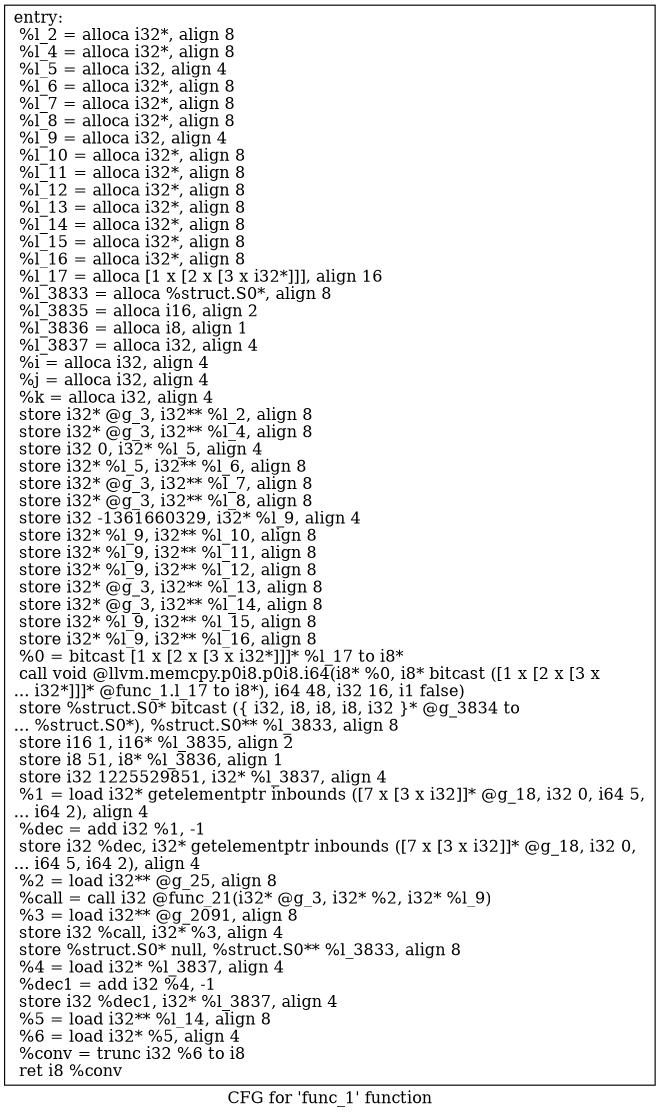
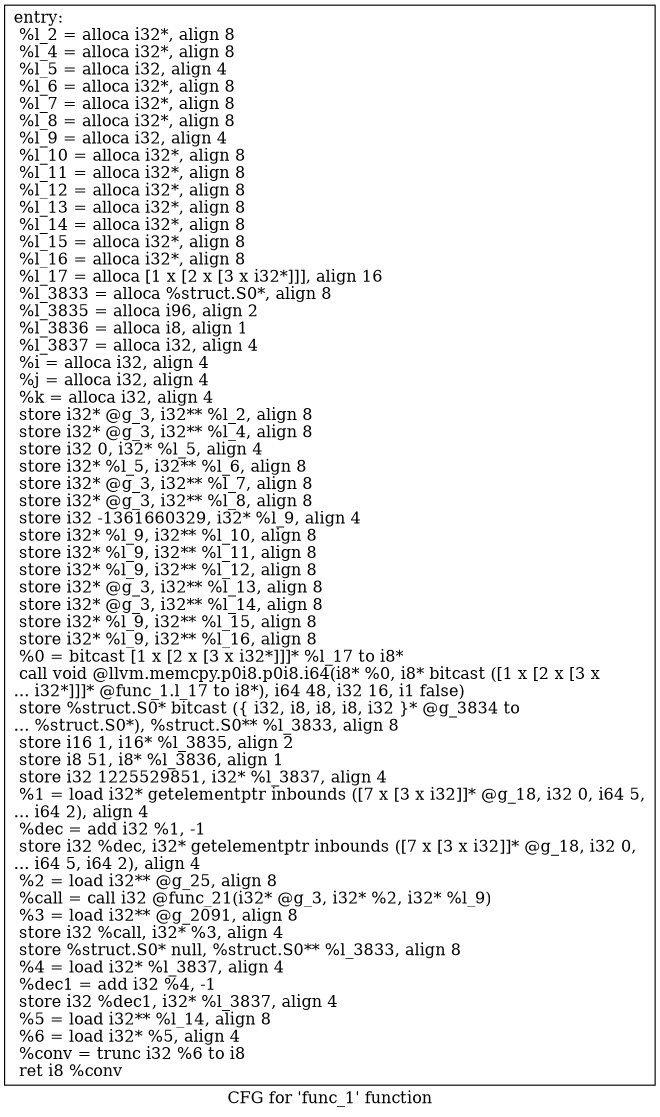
node "entry:": text "%l_3835 = alloca i16, align 2" -> "%l_3835 = alloca i96, align 2"
